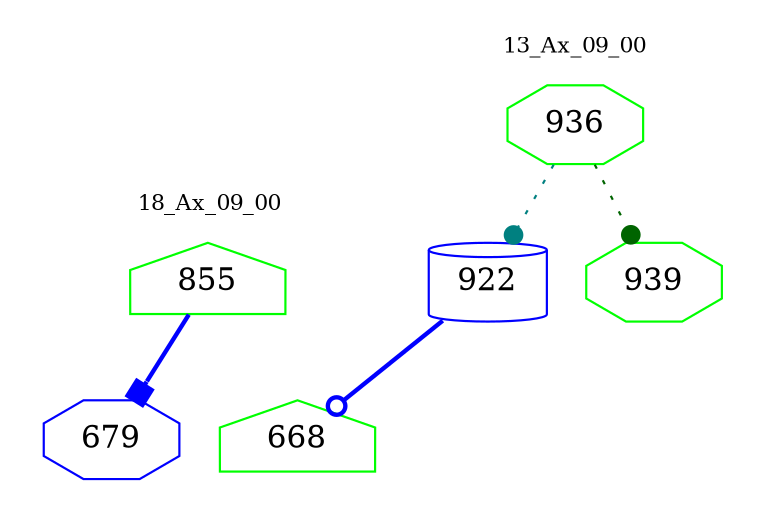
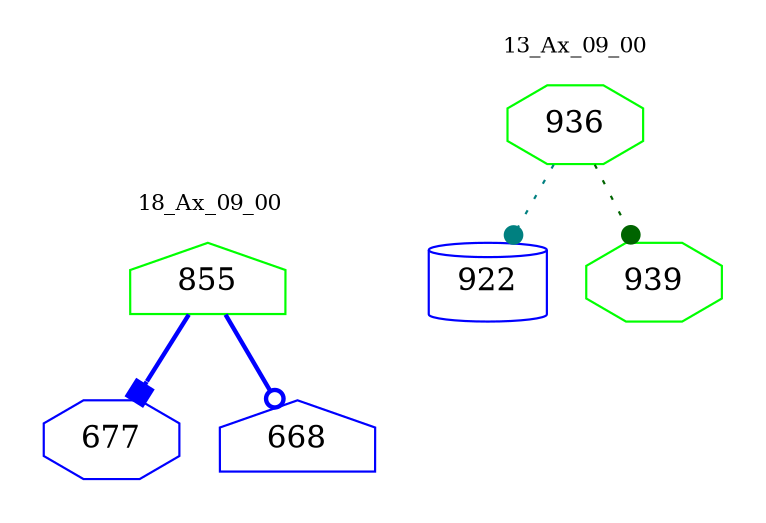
edge "922" -> "668": now "855" -> "668"
node "679": label "679" -> "677"
node "668": color green -> blue
